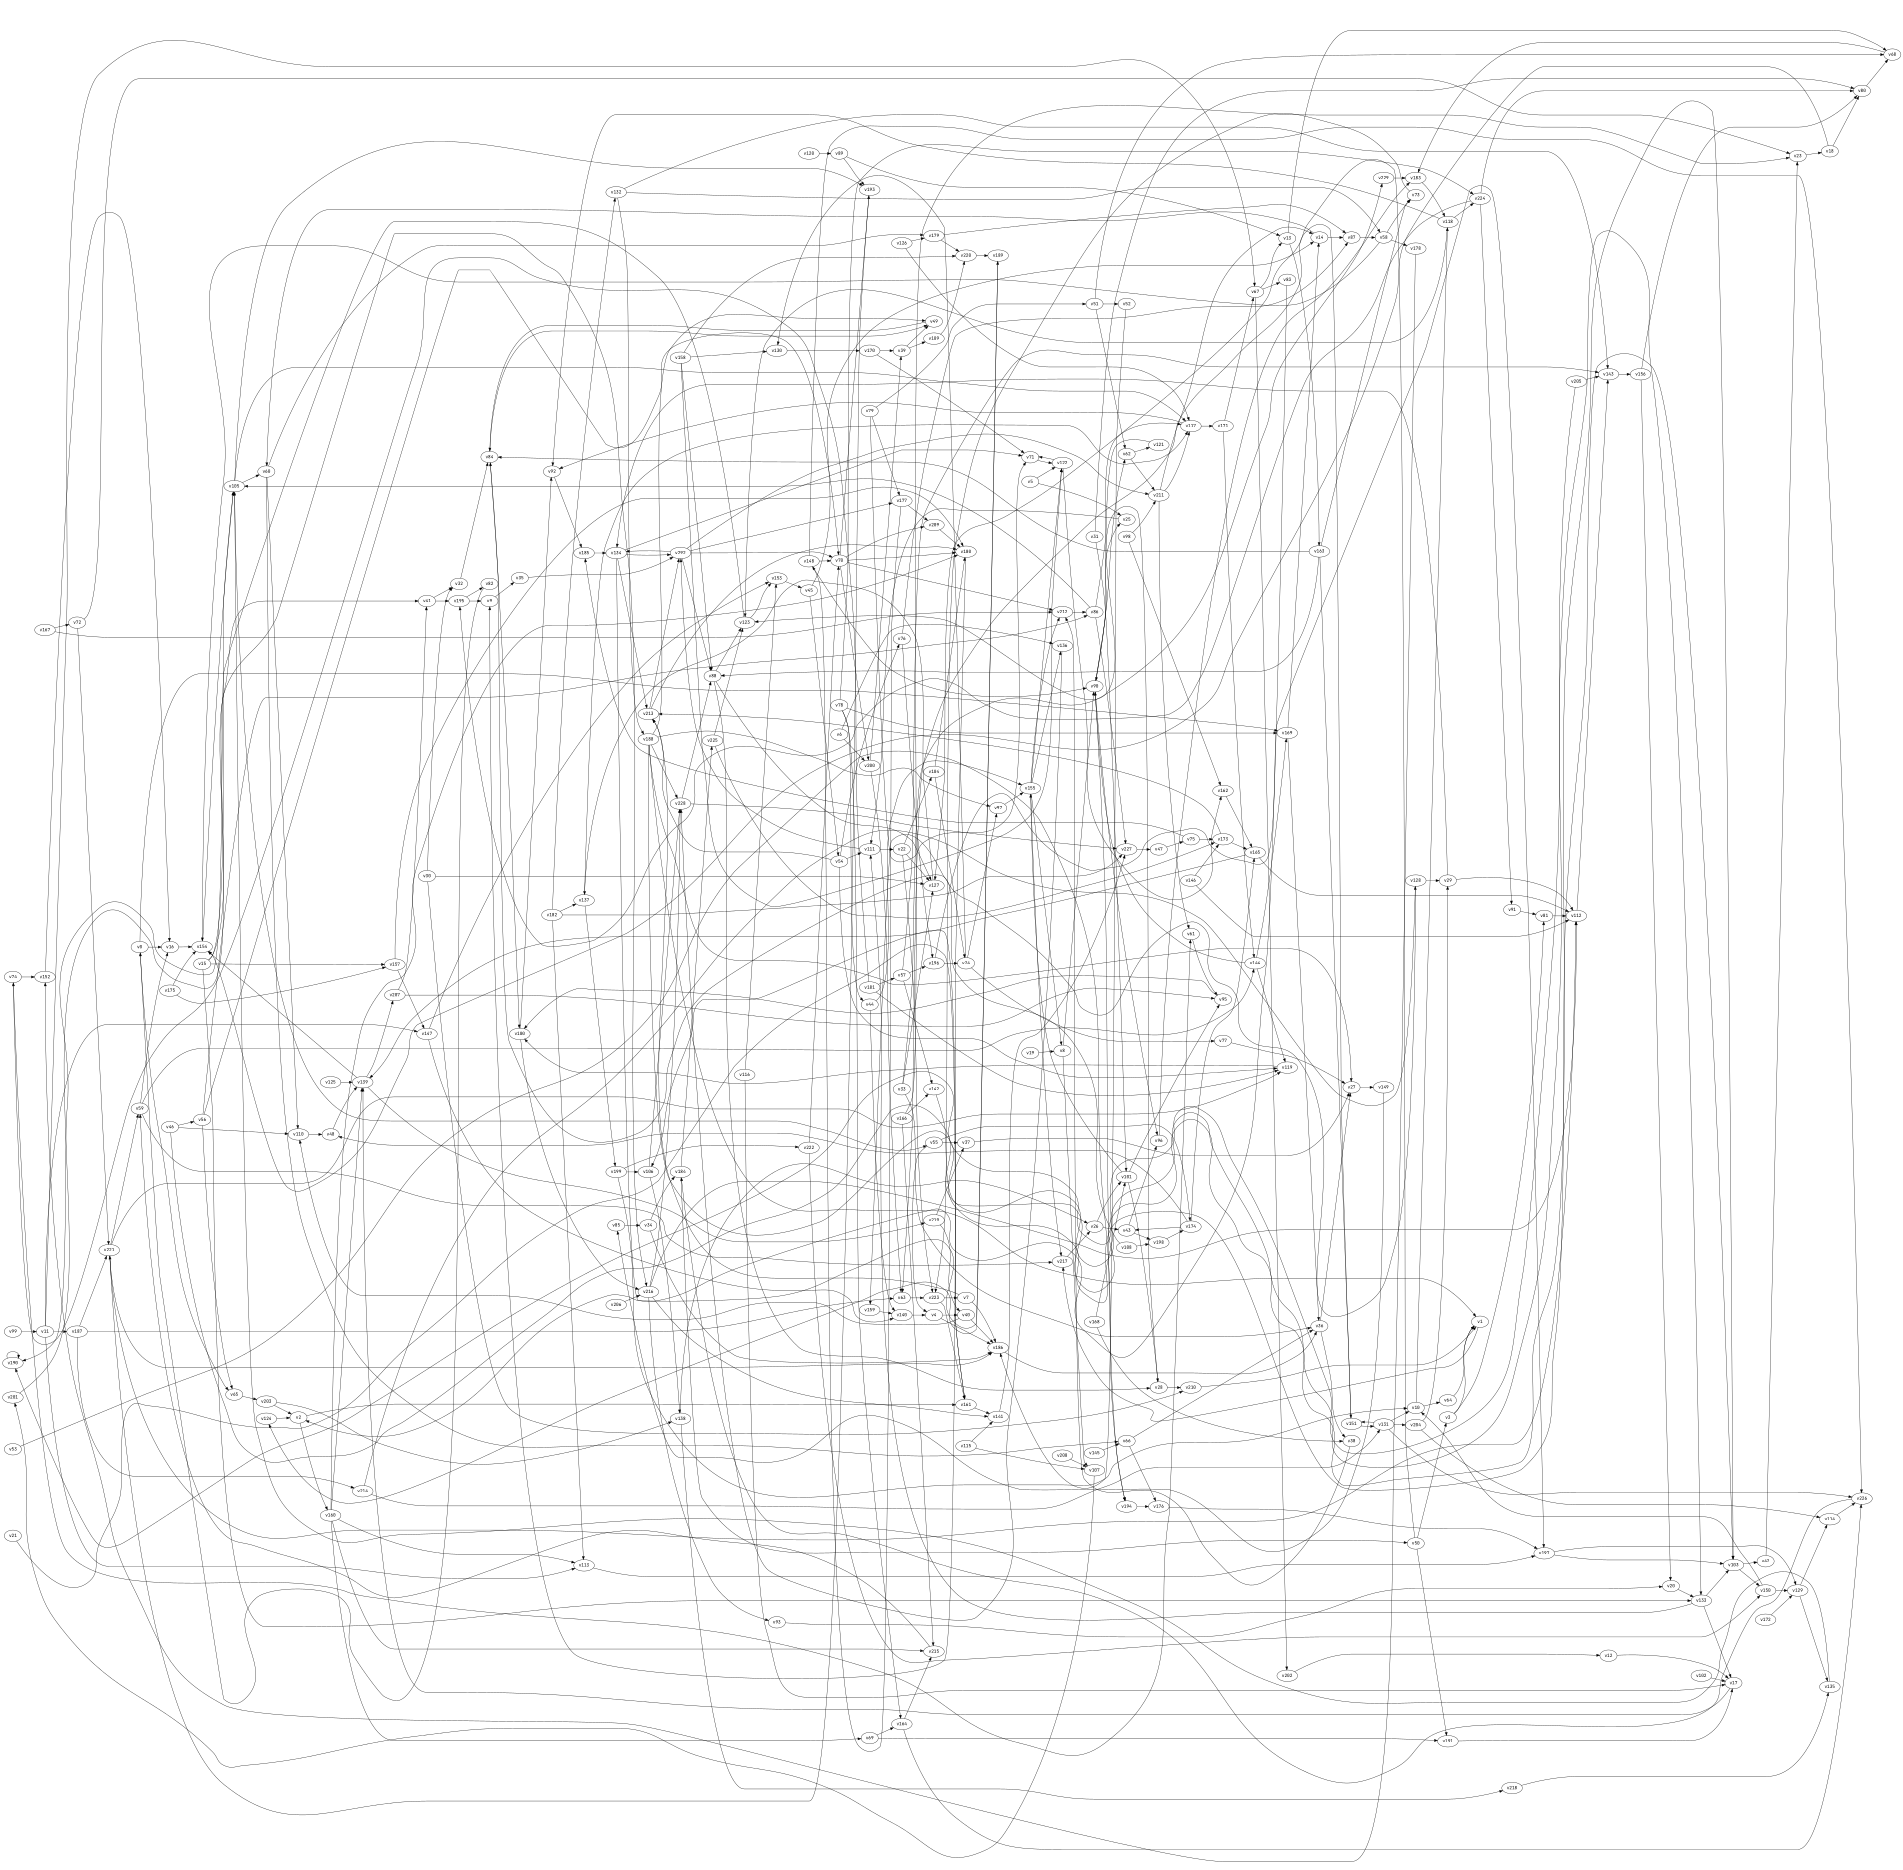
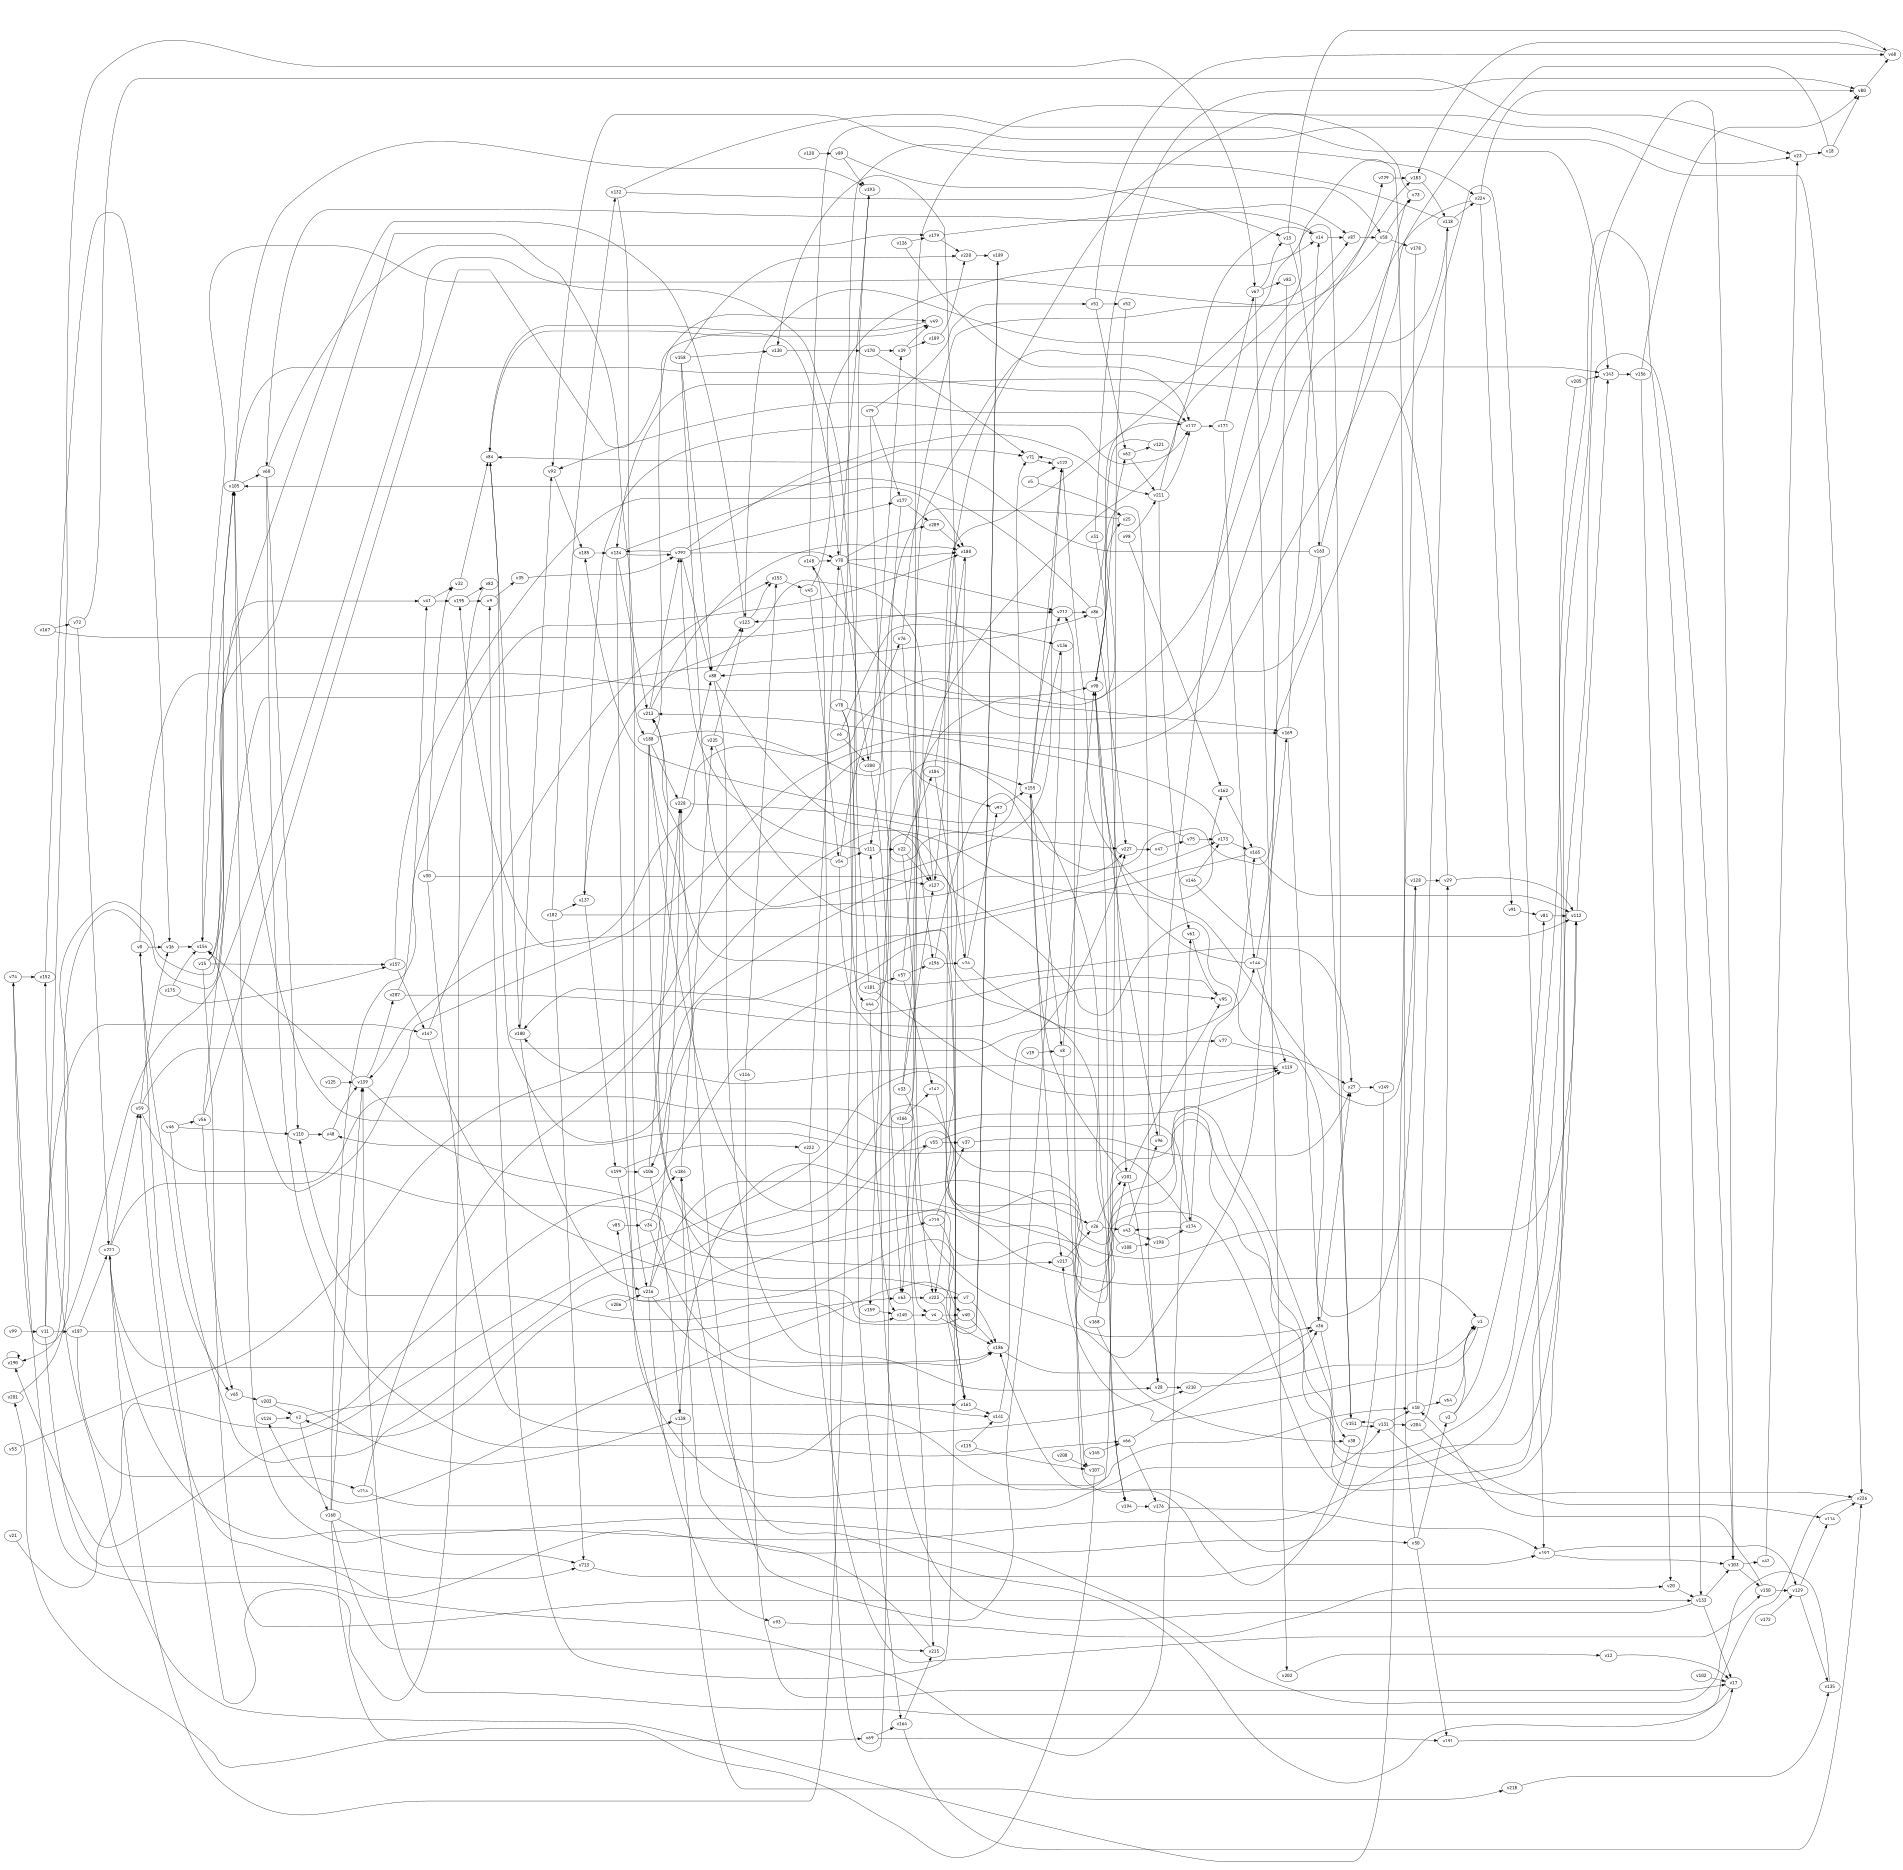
node "v113": label "v113" -> "v713"
